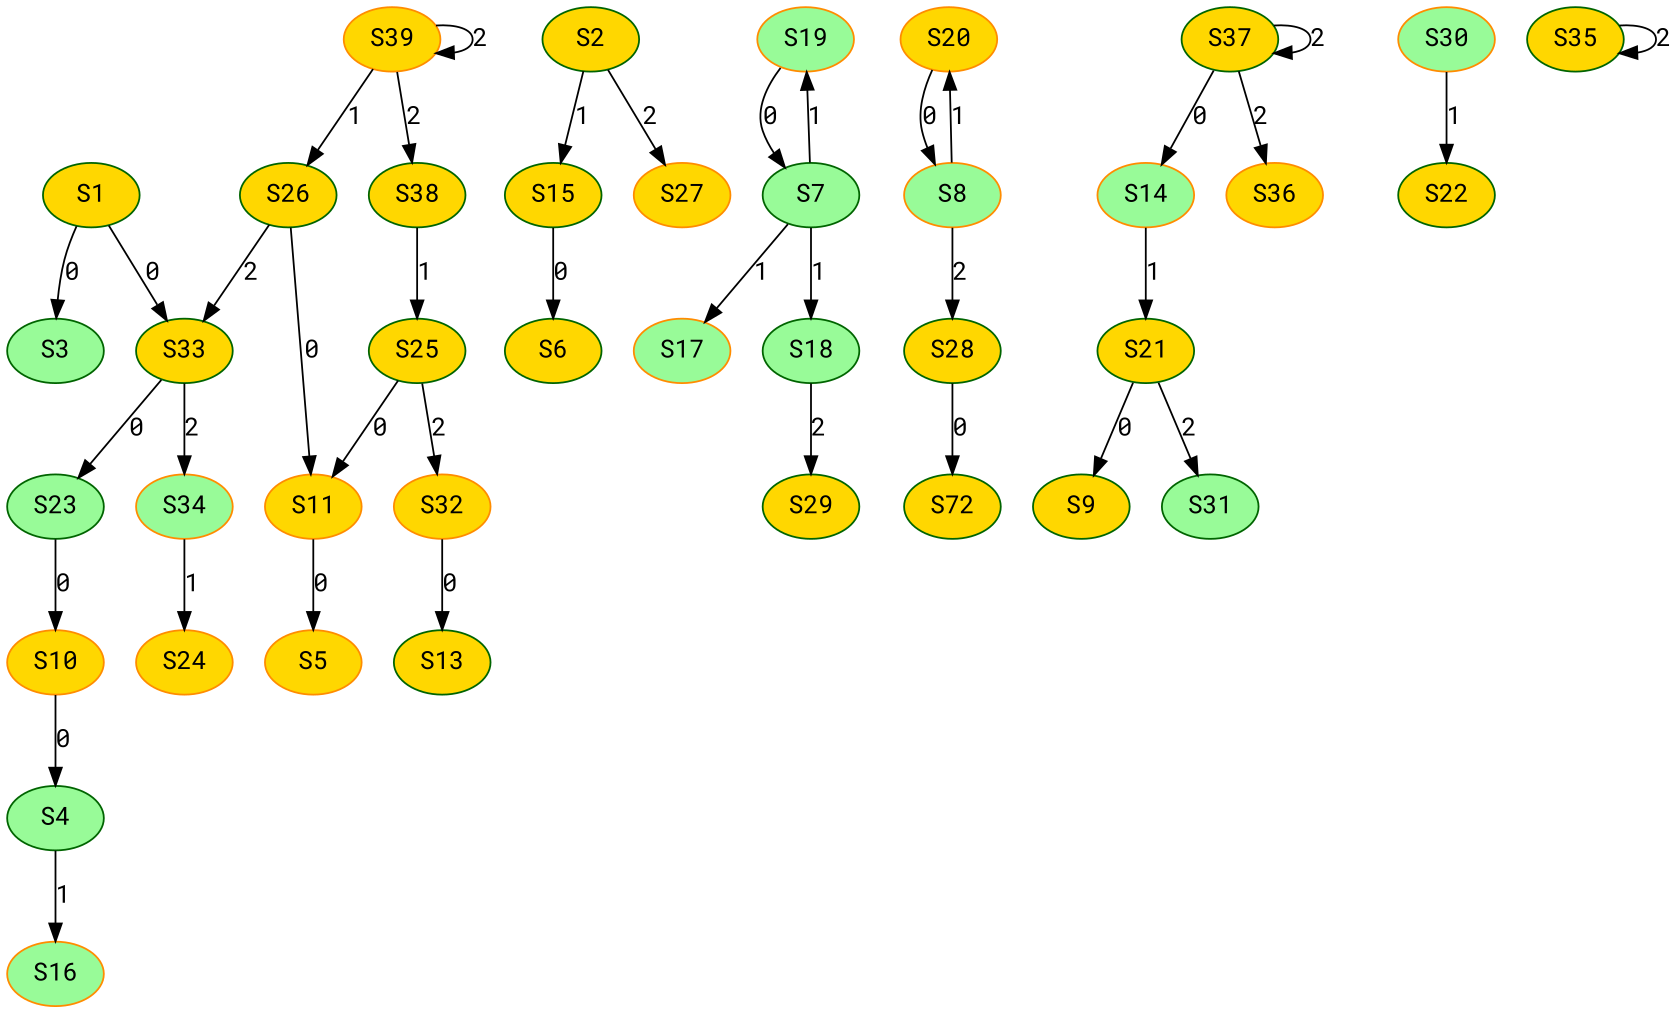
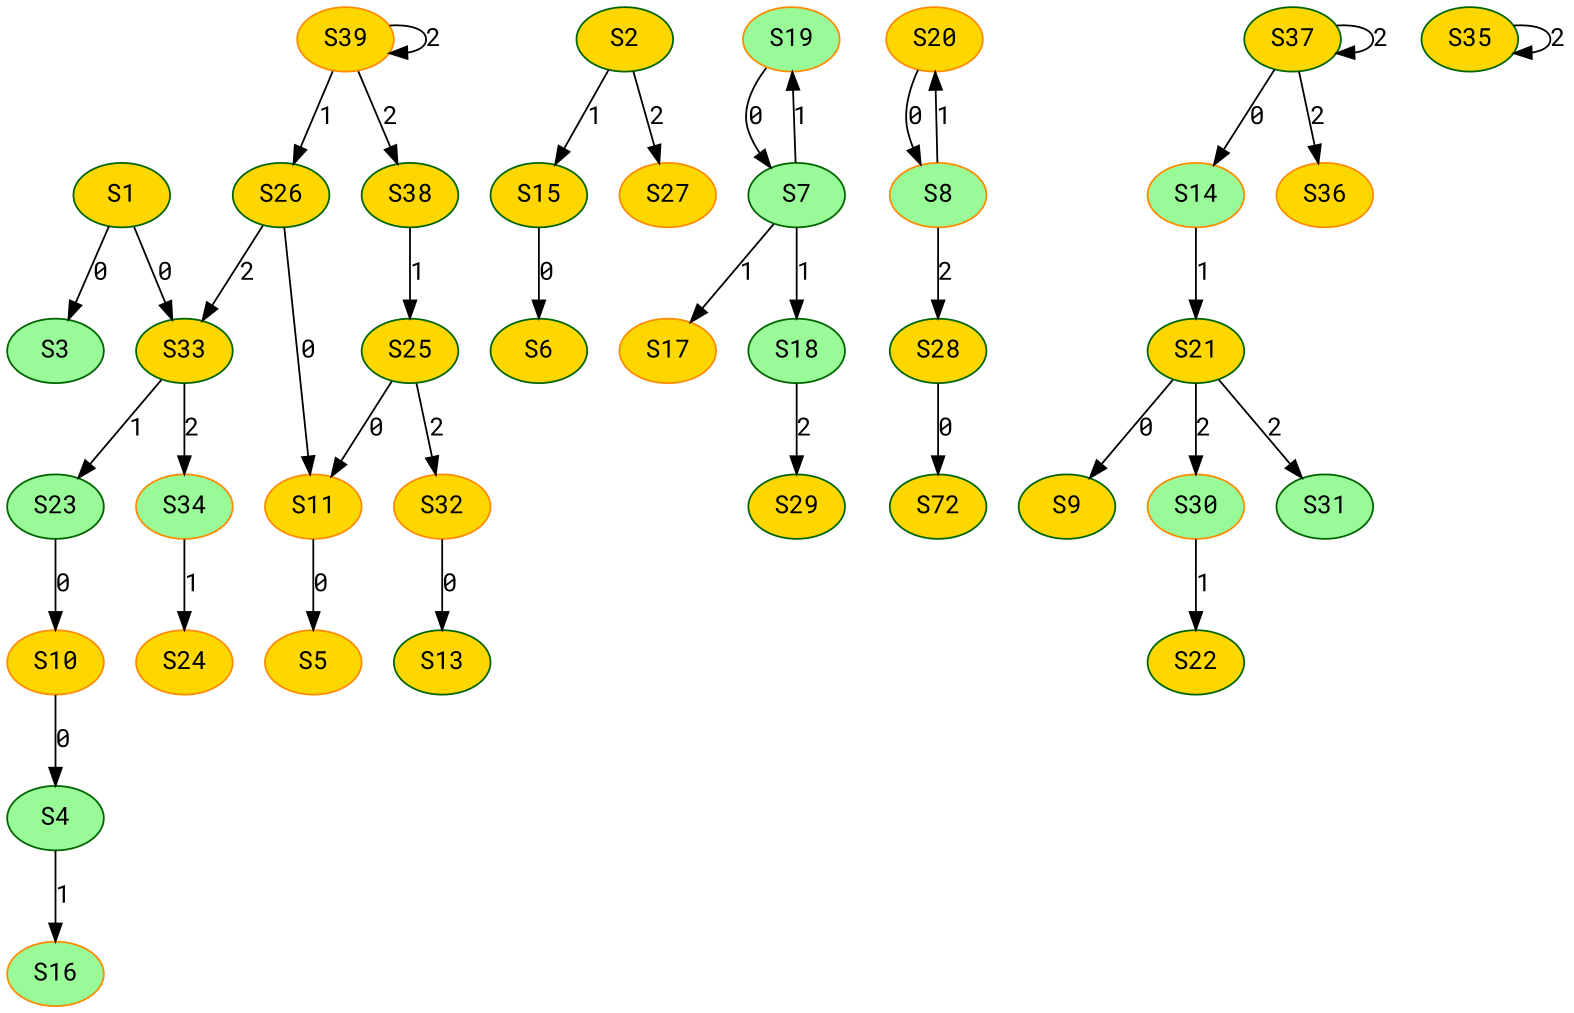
node "S17": fillcolor palegreen -> gold
edge "S21" -> "S30": added, label "2"
edge "S33" -> "S23": label "0" -> "1"
